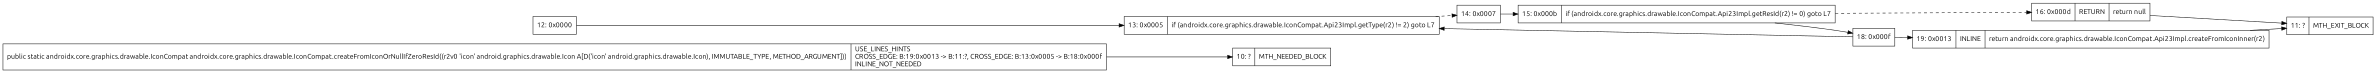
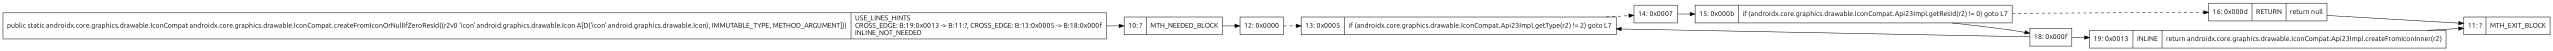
edge "12: 0x0000" -> "13: 0x0005": style solid -> dashed
edge "10: ?" -> "12: 0x0000": added
